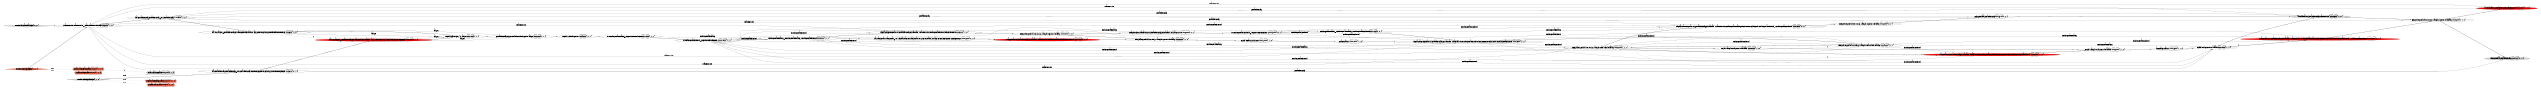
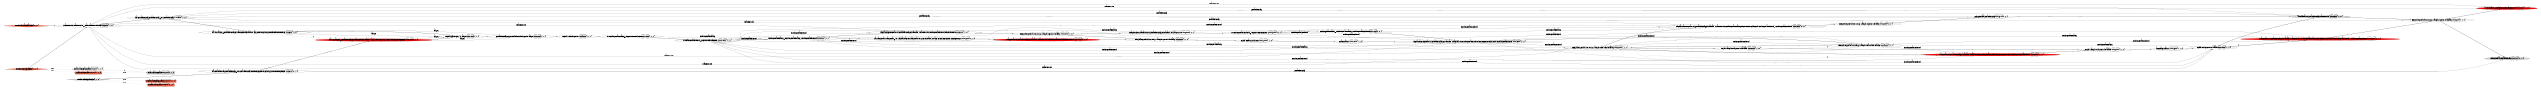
node "testIndexWithStreamReshardHelper['0', '0', '1']": fillcolor lightgray -> tomato
node "Runnable waitForReadyRunnable@@@2@@@['1', '0', '0']": fillcolor tomato -> white
edge "testIndexWithLosingNodeHelper['0', '1', '0']" -> "boolean transactionEnabled@@@2@@@['0', '1', '0']": now "Runnable restartRunnable@@@2@@@['1', '0', '0']" -> "boolean transactionEnabled@@@2@@@['0', '1', '0']"
